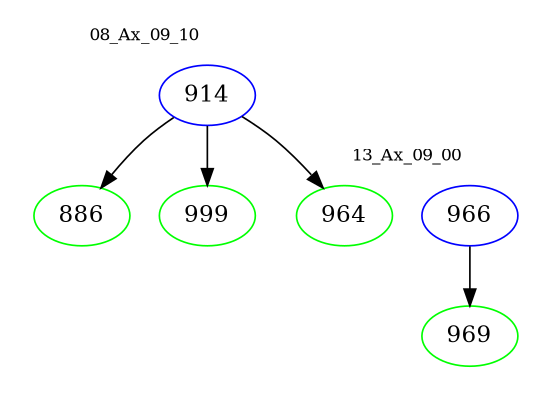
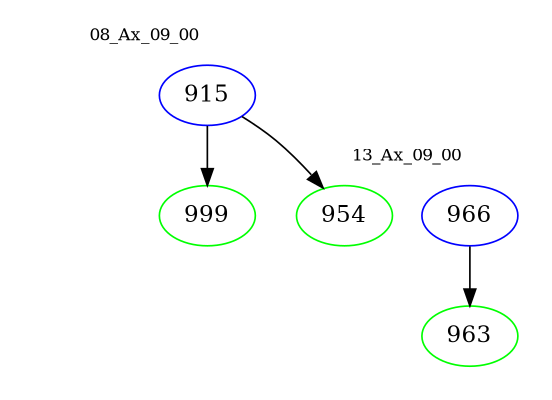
cluster "08_Ax_09_10": label "08_Ax_09_10" -> "08_Ax_09_00"
node "914": label "914" -> "915"
node "886": removed
node "964": label "964" -> "954"
node "969": label "969" -> "963"
